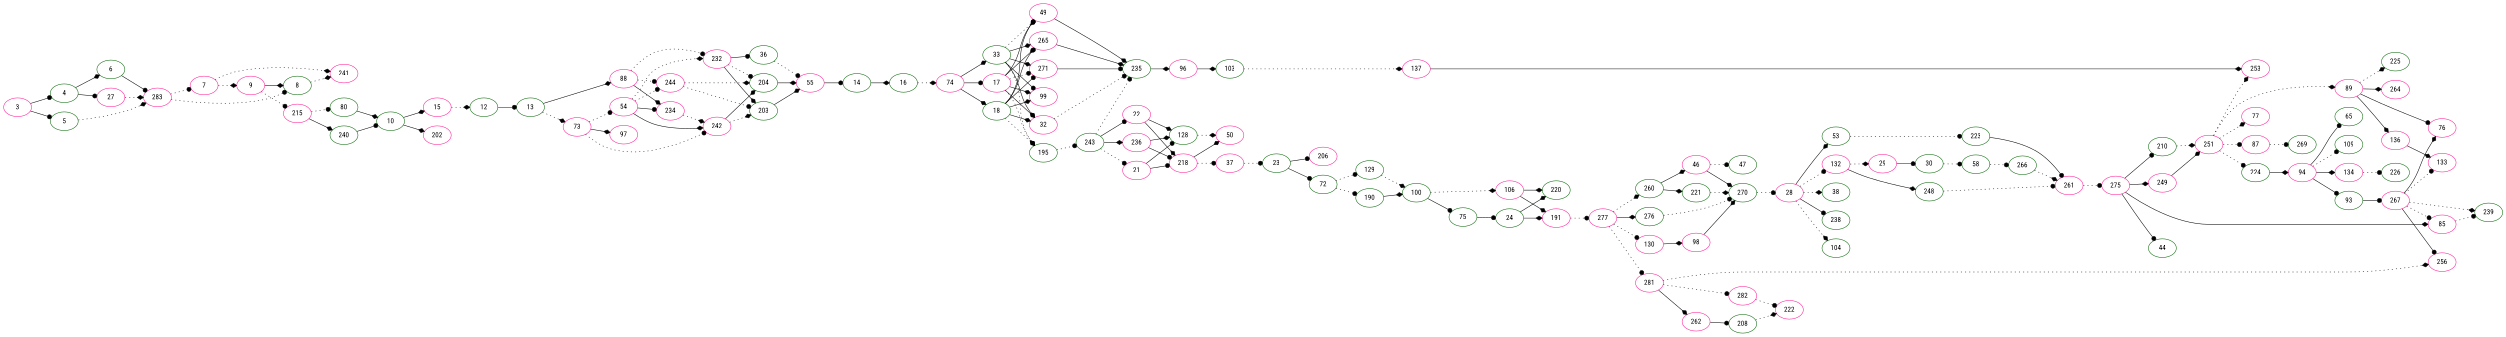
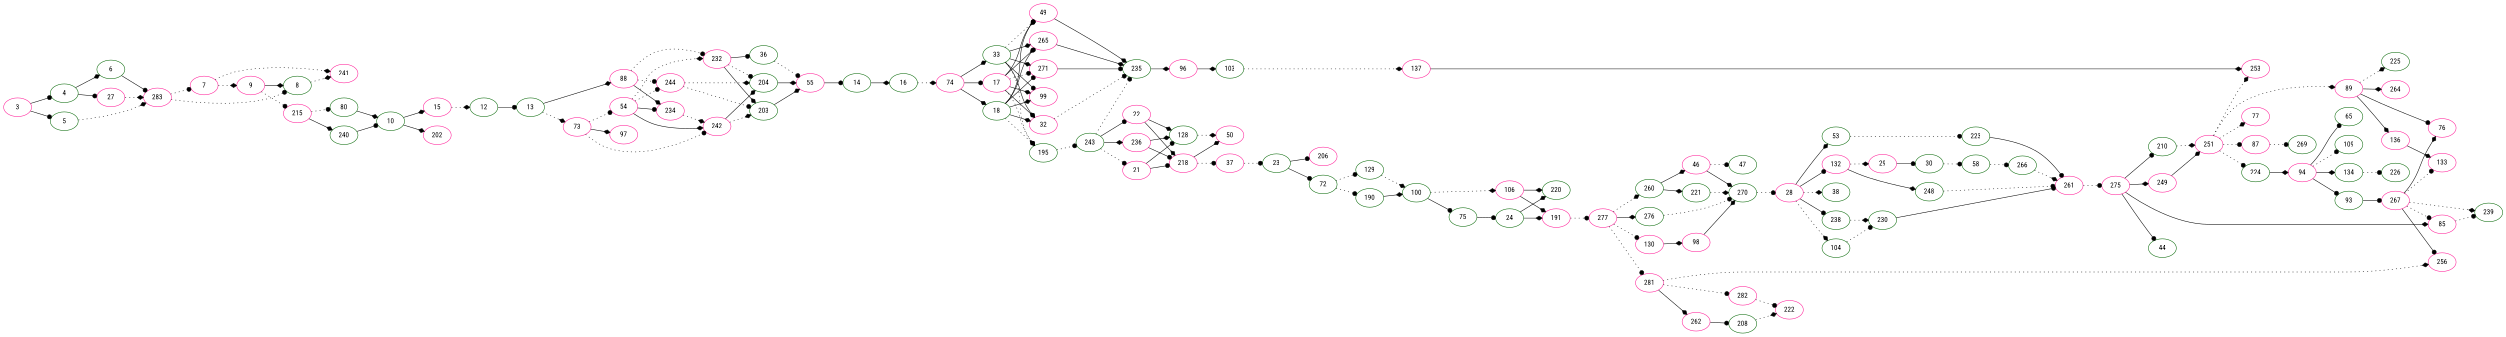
node "134": color deeppink -> darkgreen
edge "28" -> "132": style dotted -> solid
node "230": added
